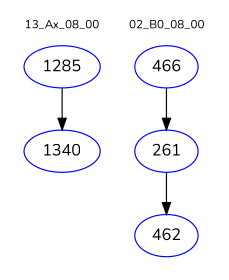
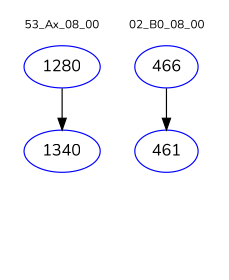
cluster "13_Ax_08_00": label "13_Ax_08_00" -> "53_Ax_08_00"
node "1285": label "1285" -> "1280"
node "261": label "261" -> "461"
node "462": removed
